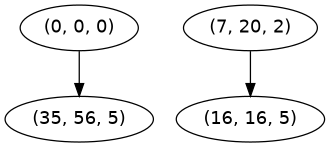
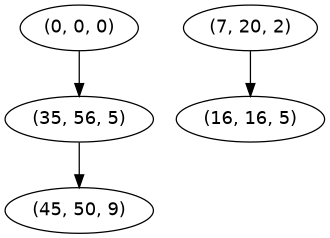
node "(45, 50, 9)": added
